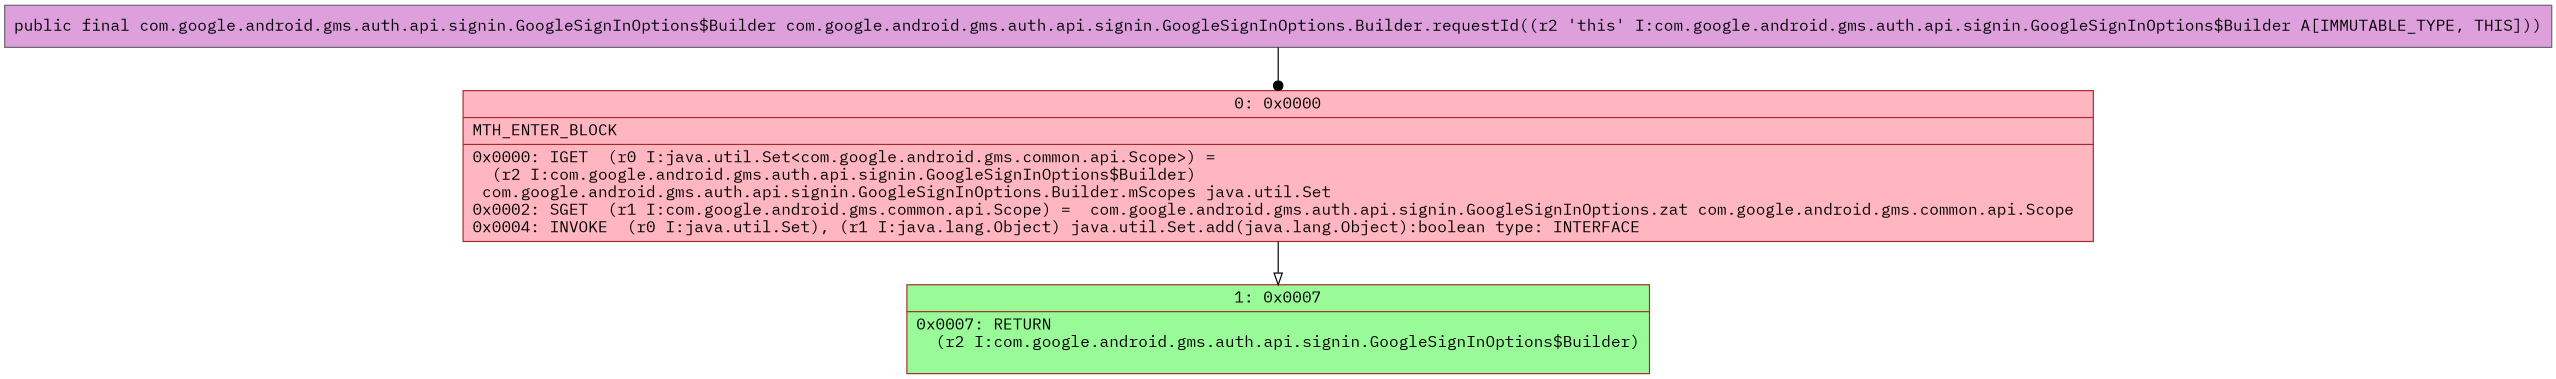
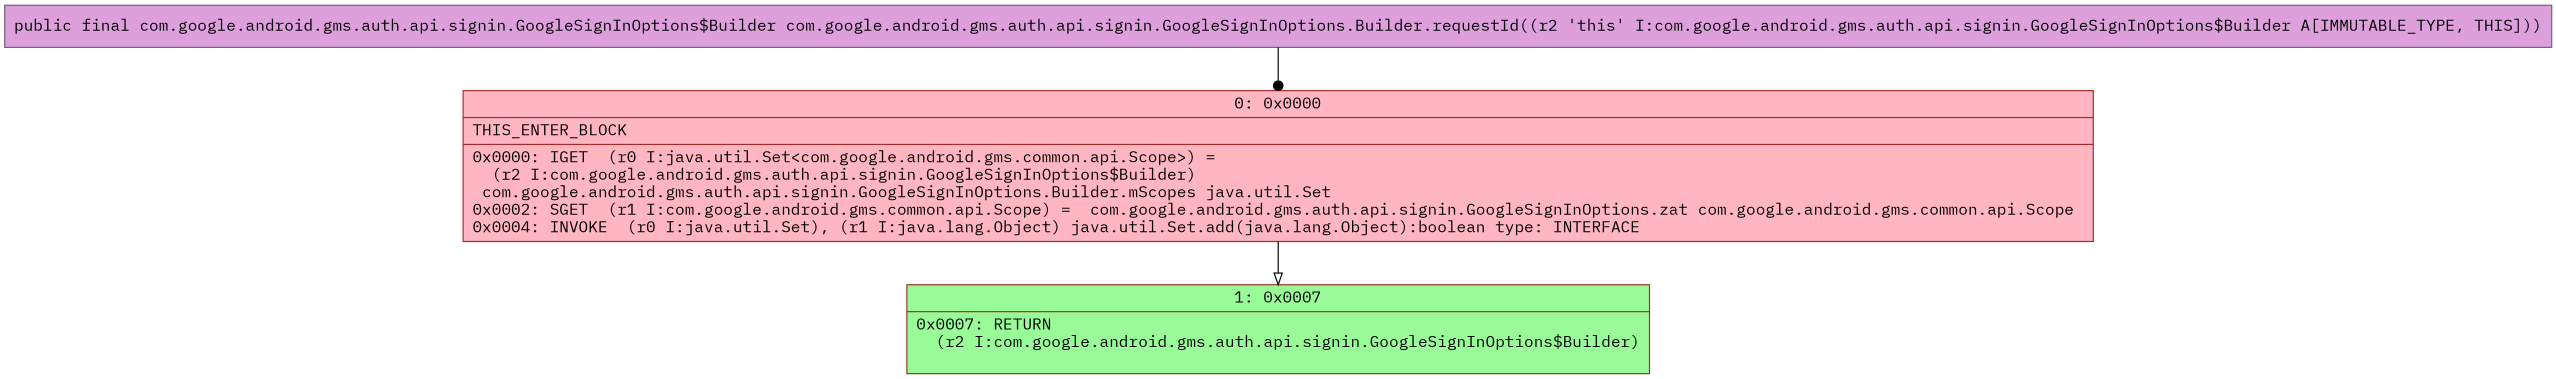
node "0: 0x0000": text "MTH_ENTER_BLOCK" -> "THIS_ENTER_BLOCK"
